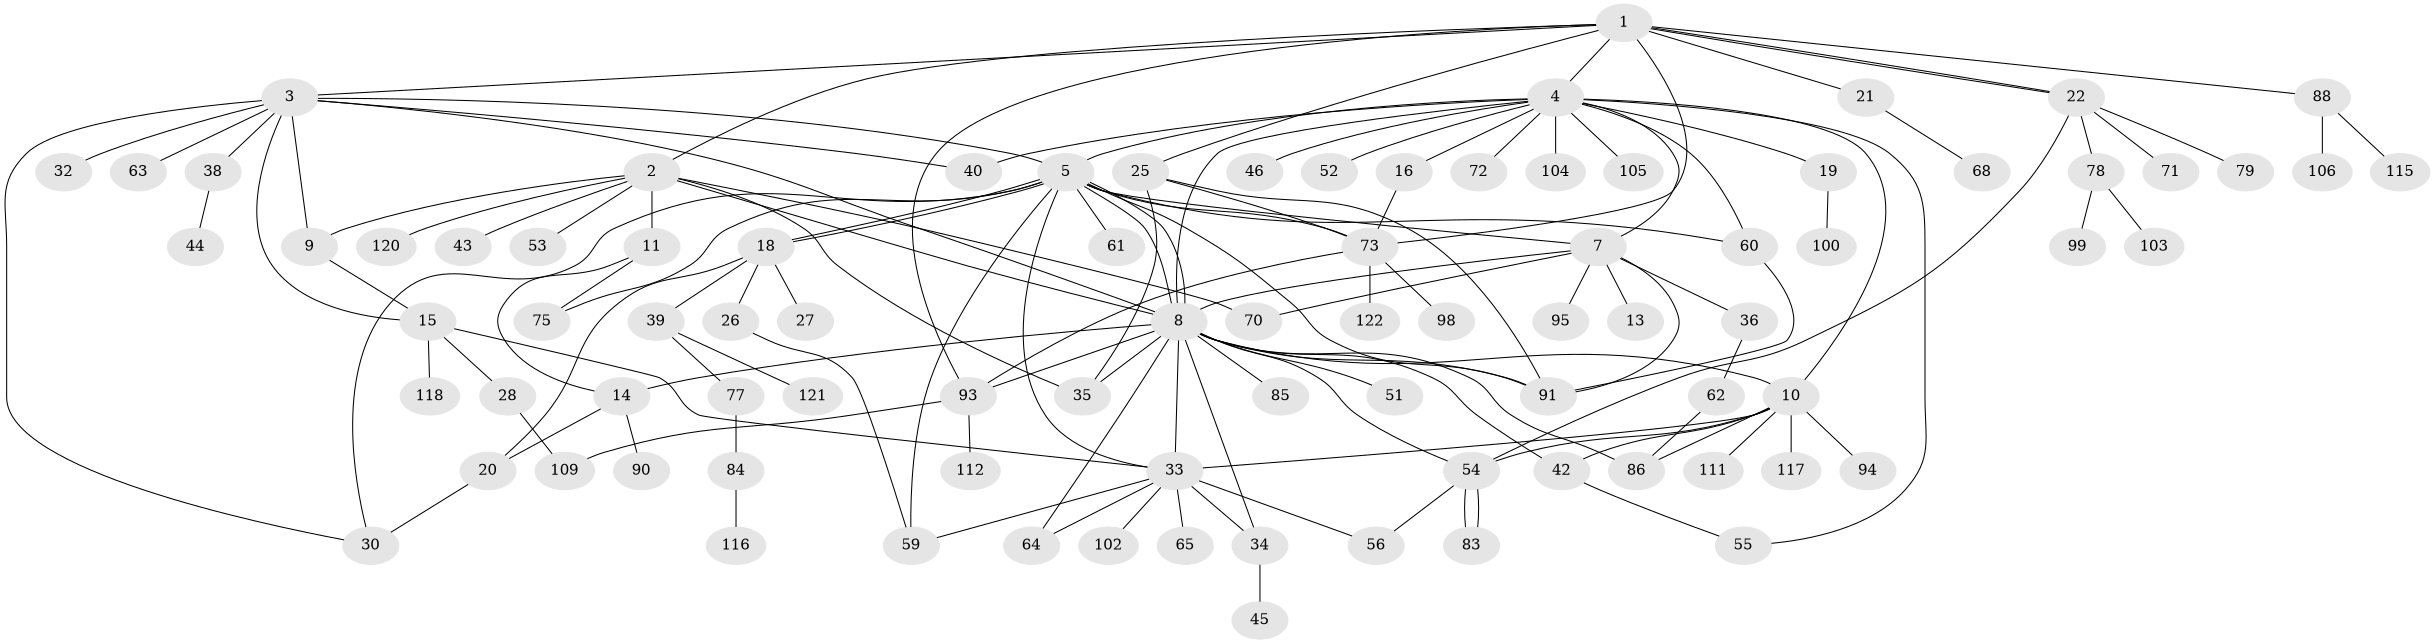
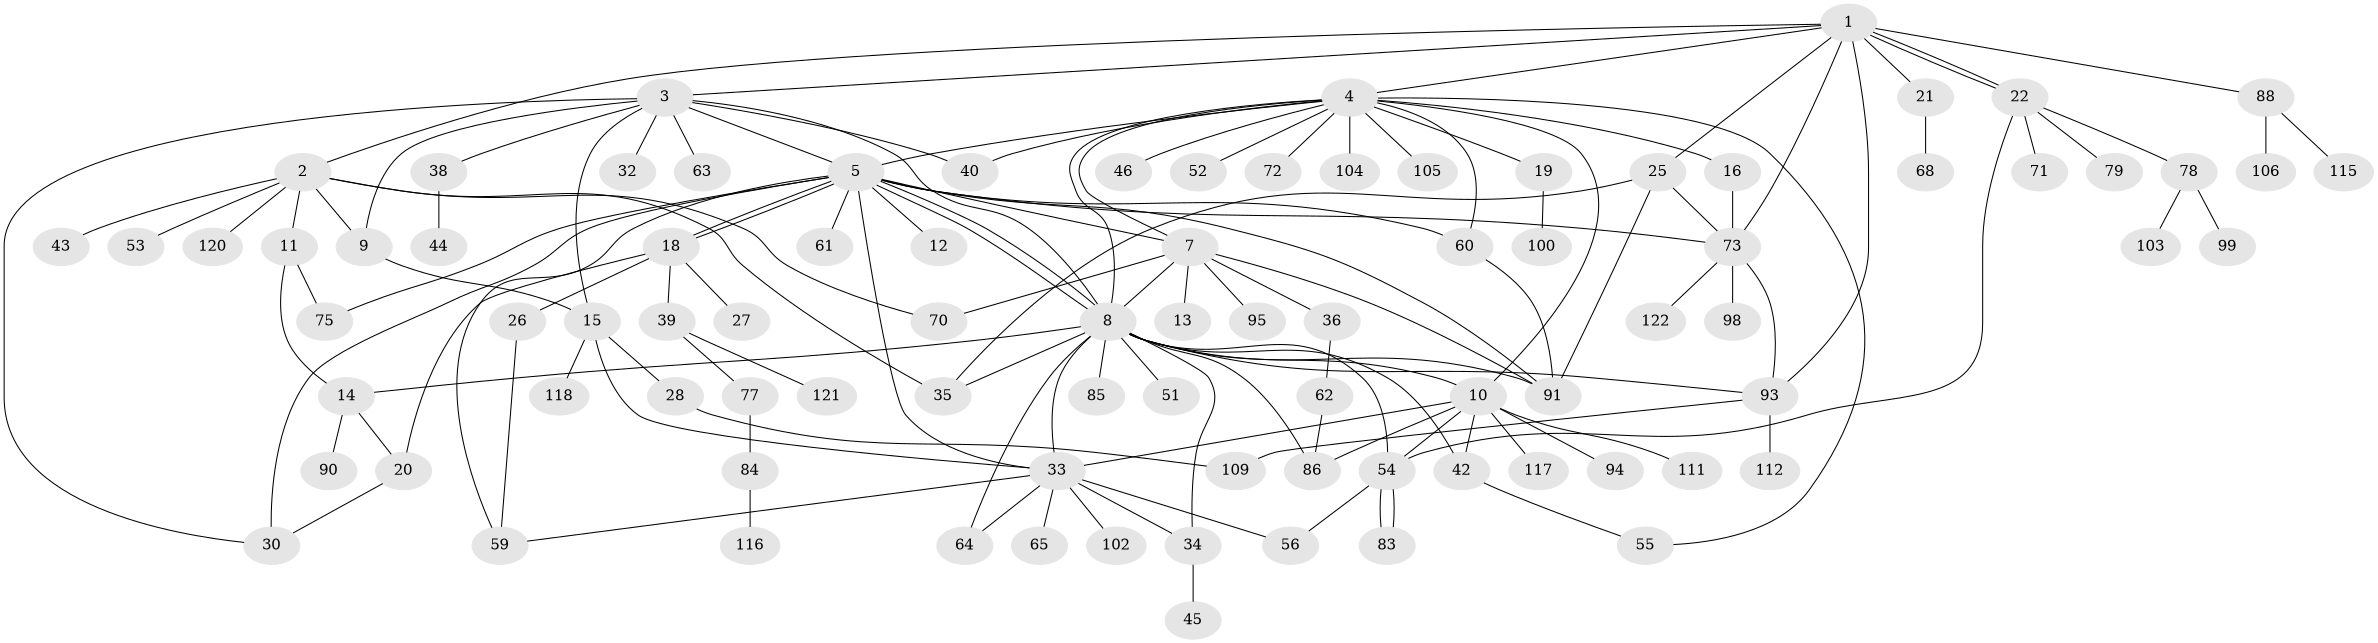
edge "2" -- "8": removed
node "12": added
